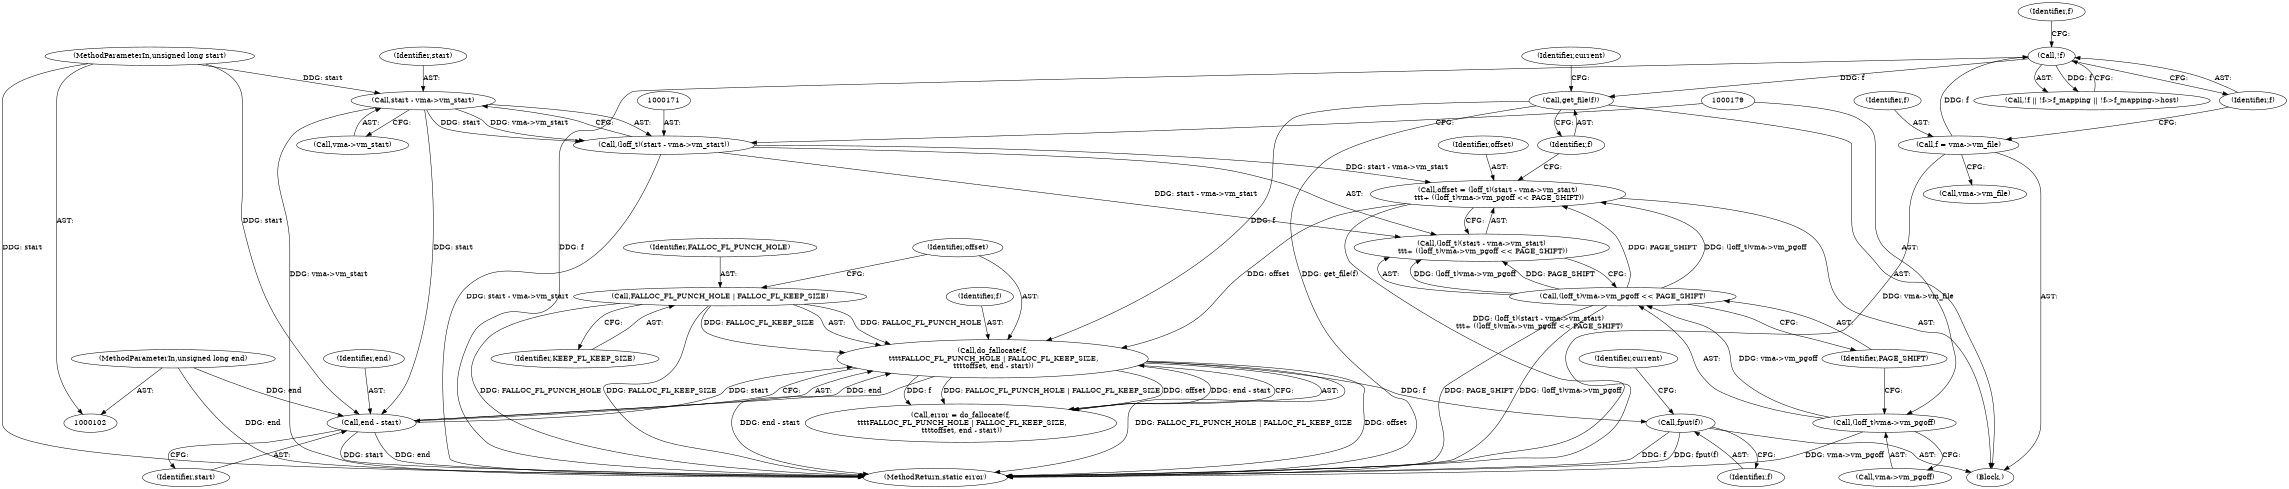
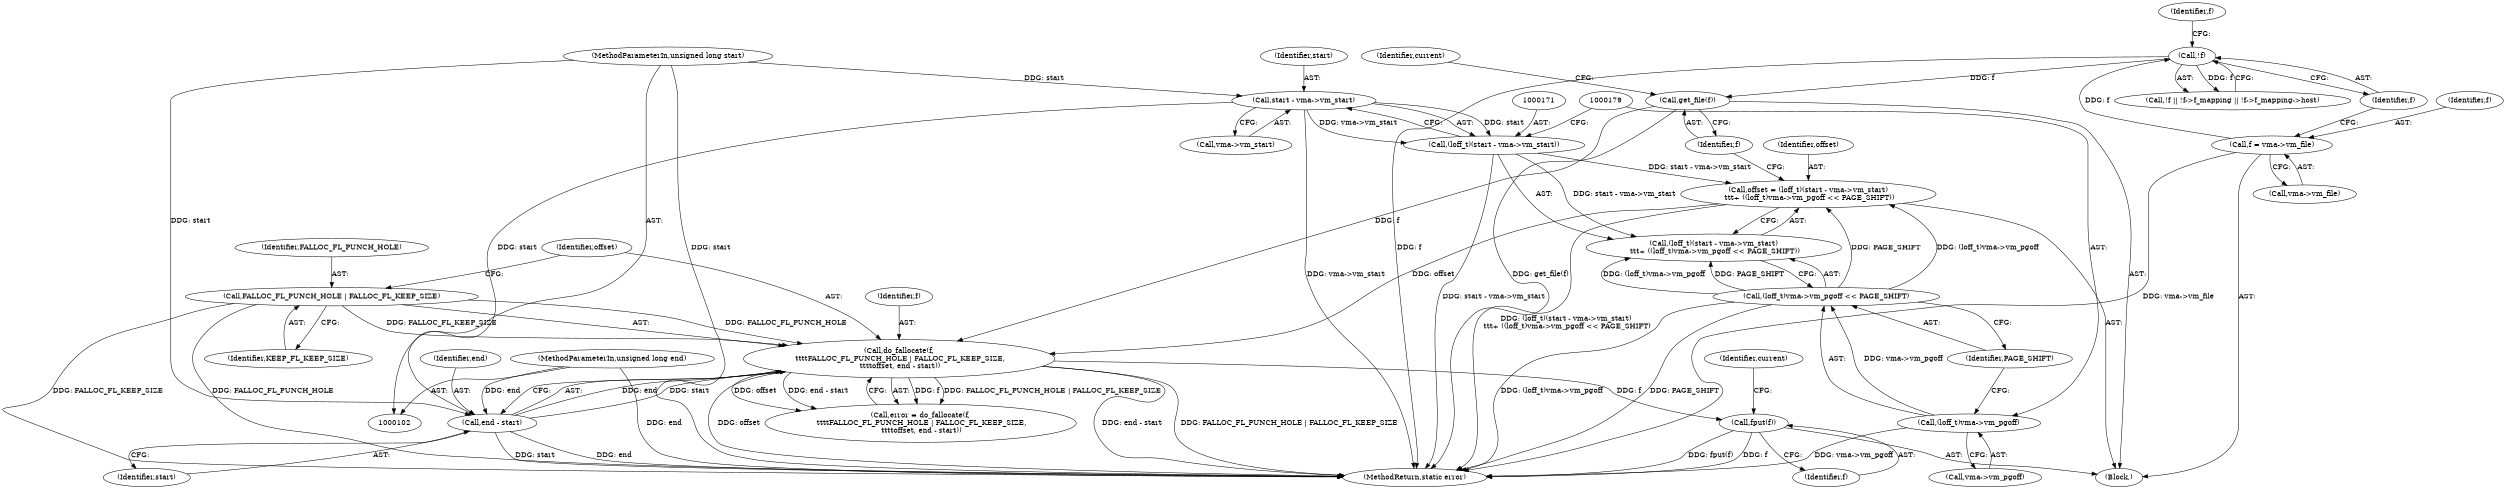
edge "(Call,vma->vm_file)" -> "(Call,f = vma->vm_file)": added, label "AST:"
